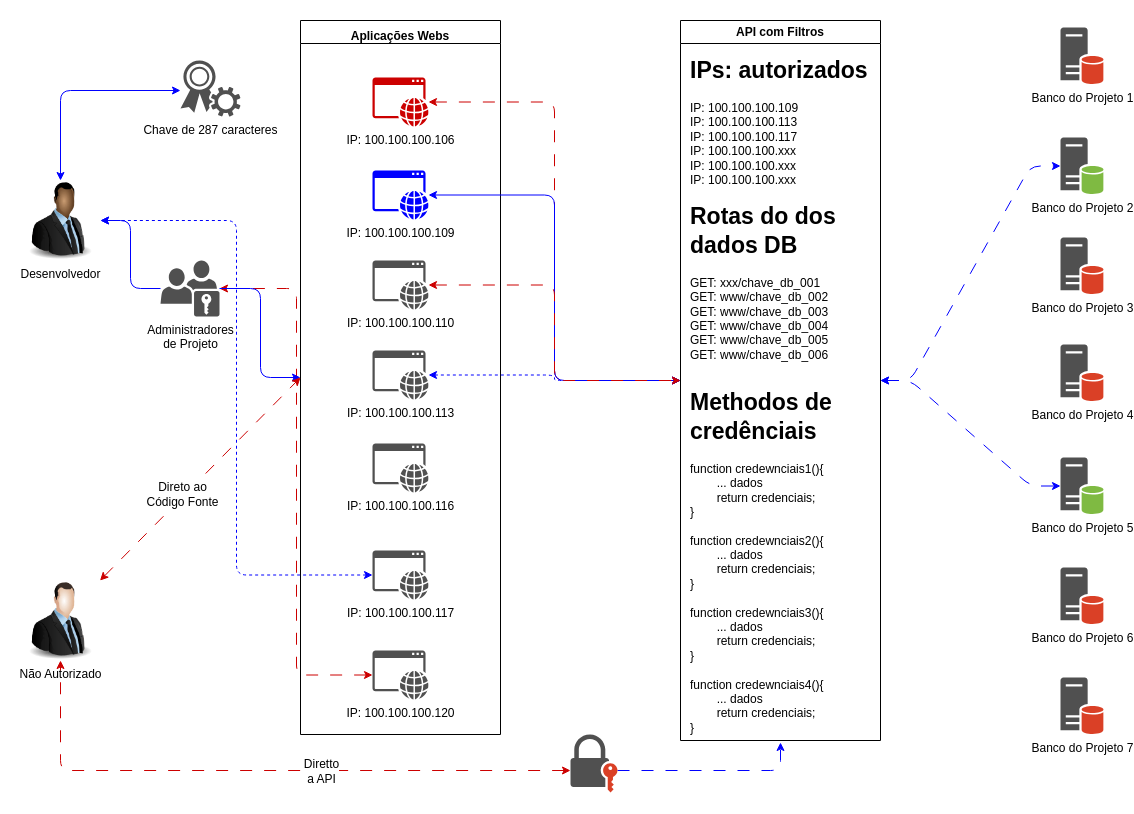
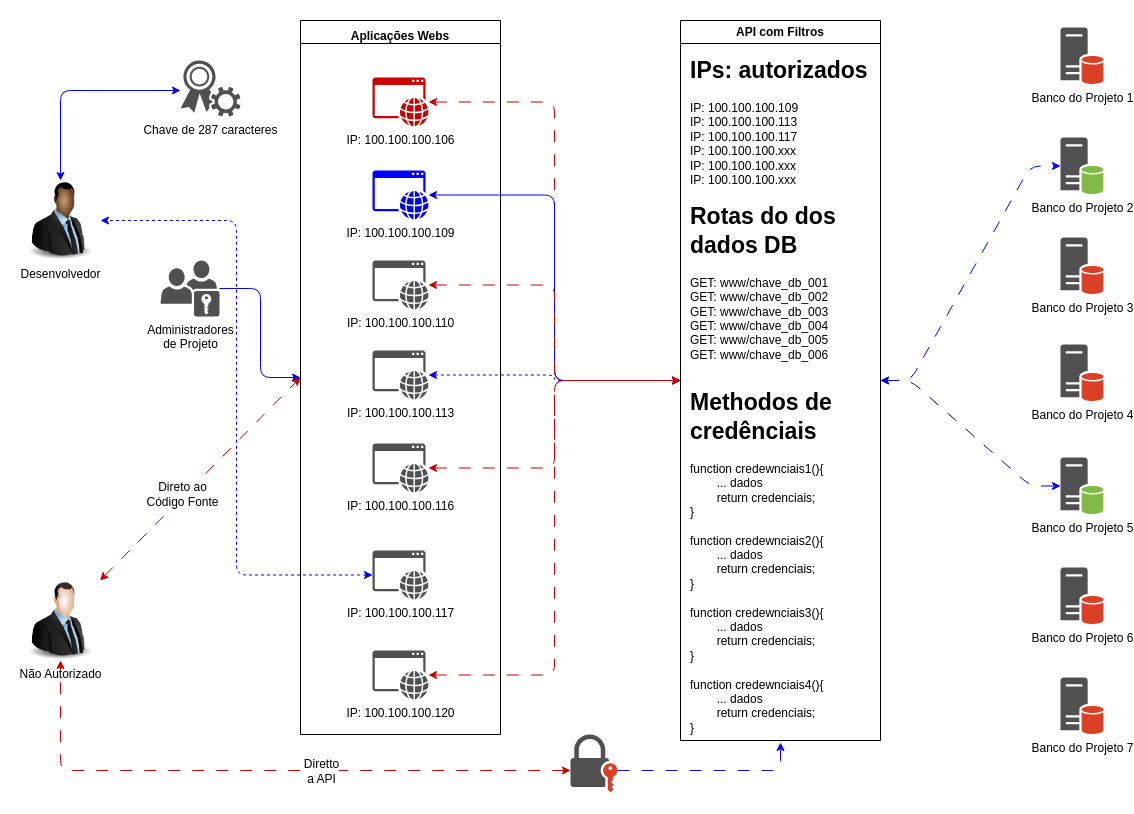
node "Rotas do dos dados DBGET: xxx/chave_db_001 GET: www/chave_db_002 GET: www/chave_db_003 GET: www/chave_db_004 GET: www/chave_db_005 GET: www/chave_db_006": label "Rotas do dos dados DBGET: xxx/chave_db_001 GET: www/chave_db_002 GET: www/chave_db_003 GET: www/chave_db_004 GET: www/chave_db_005 GET: www/chave_db_006" -> "Rotas do dos dados DBGET: www/chave_db_001 GET: www/chave_db_002 GET: www/chave_db_003 GET: www/chave_db_004 GET: www/chave_db_005 GET: www/chave_db_006"
edge "Administradores de Projeto" -> "Desenvolvedor": removed
edge "API com Filtros" -- "IP: 100.100.100.116": added
edge "Administradores de Projeto" -- "IP: 100.100.100.120": now "API com Filtros" -- "IP: 100.100.100.120"
